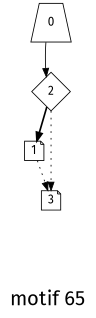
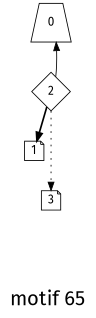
edge "0" -> "2": reversed
edge "1" -> "3": removed
